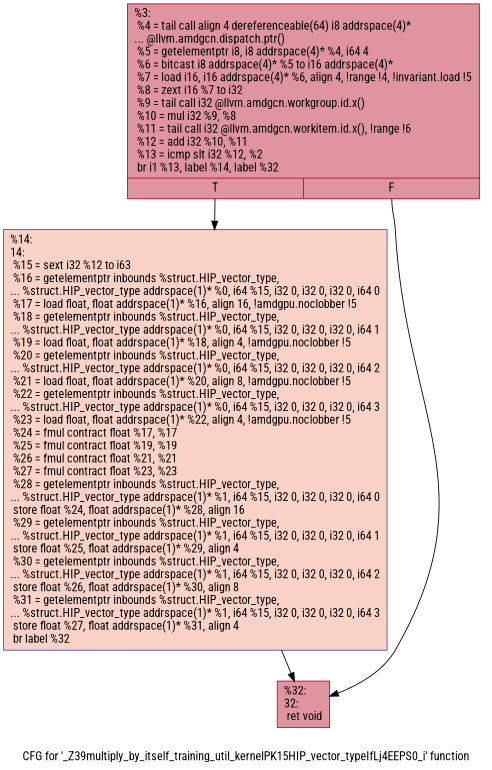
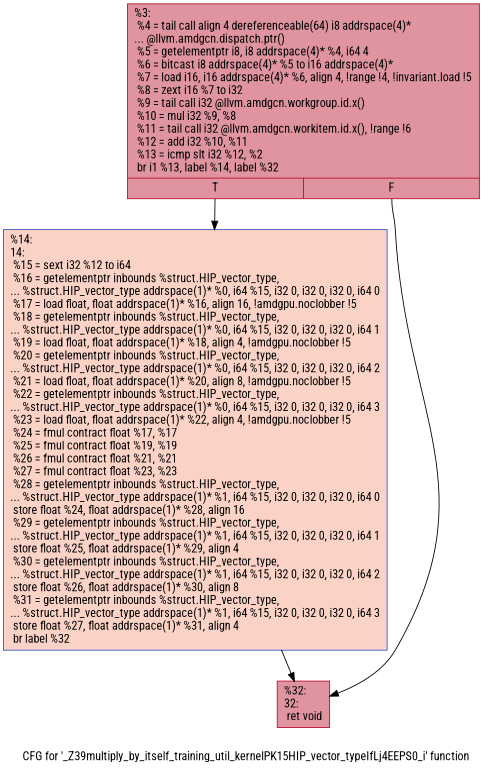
node "%14:": text "%15 = sext i32 %12 to i63" -> "%15 = sext i32 %12 to i64"
